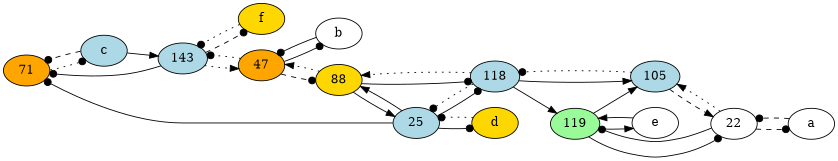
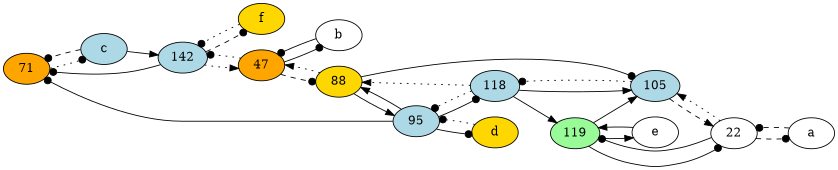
node "143": label "143" -> "142"
edge "88" -> "118": now "88" -> "105"
node "25": label "25" -> "95"
